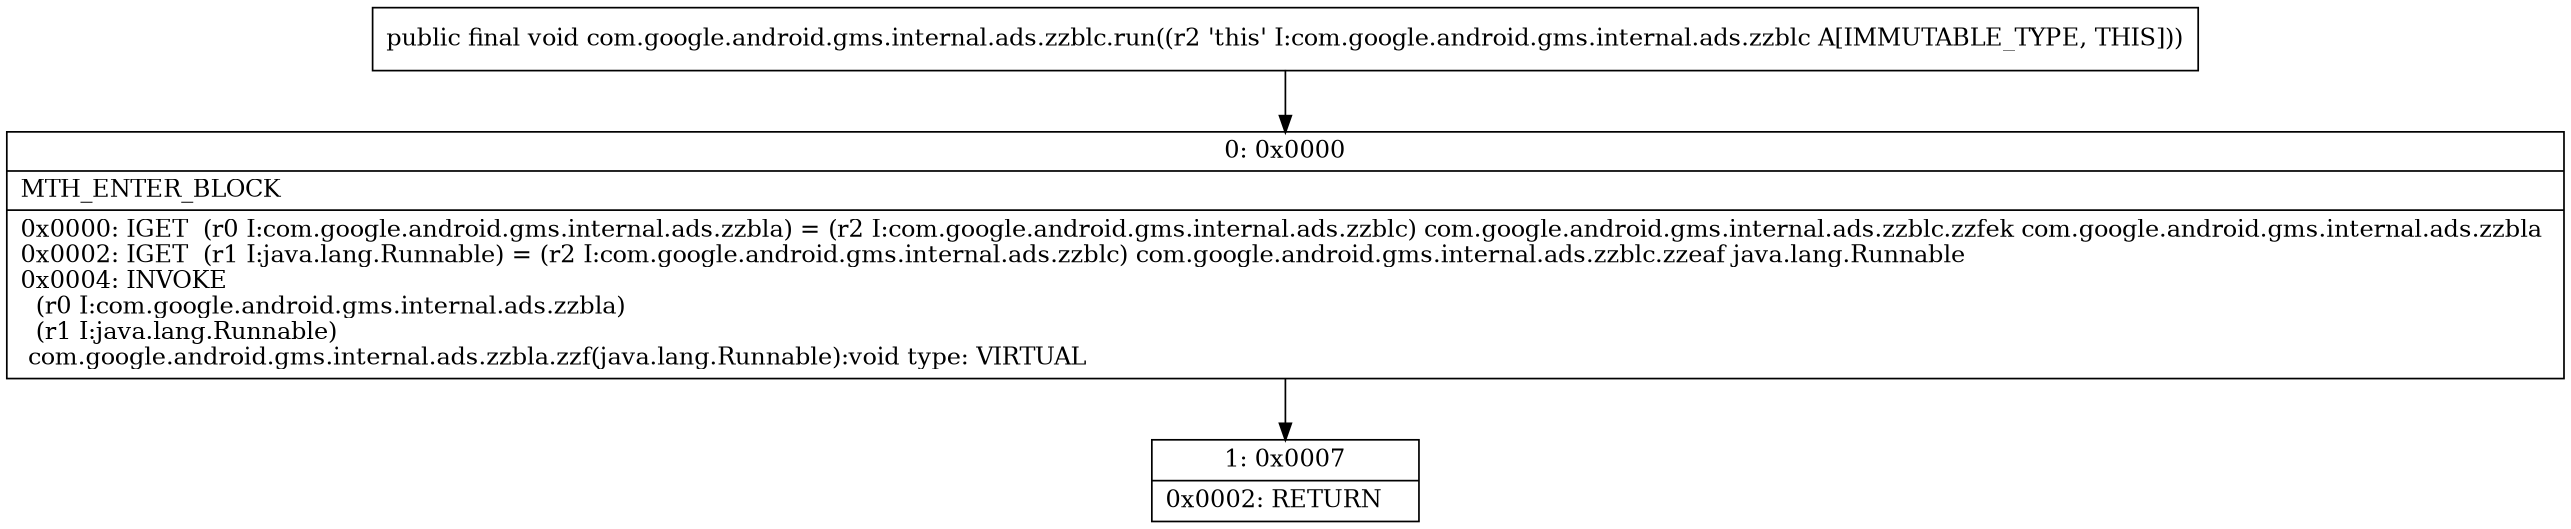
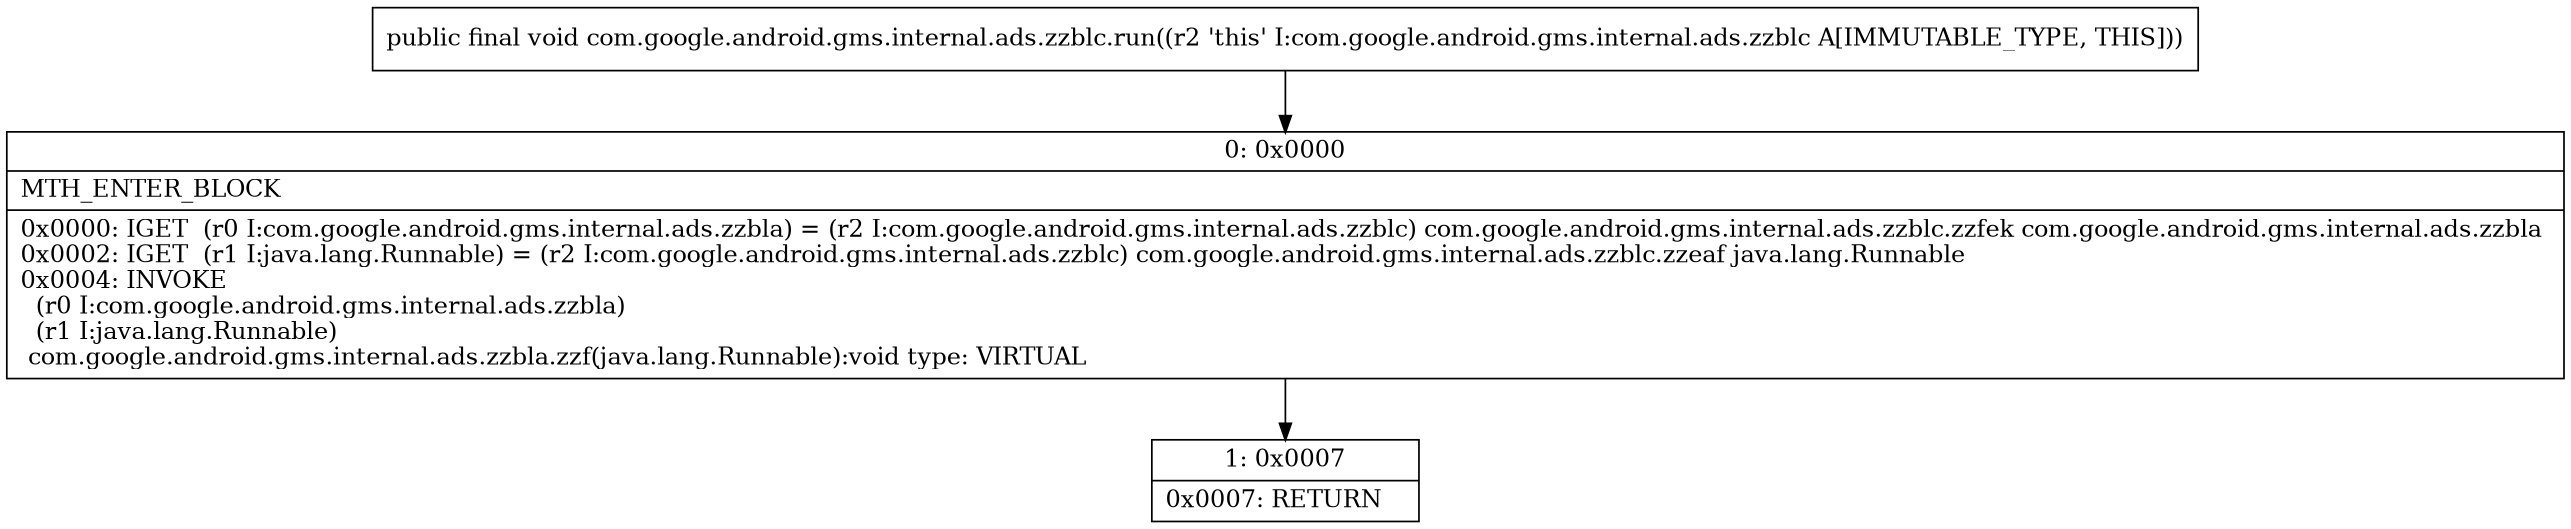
node "1: 0x0007": text "0x0002: RETURN" -> "0x0007: RETURN"
